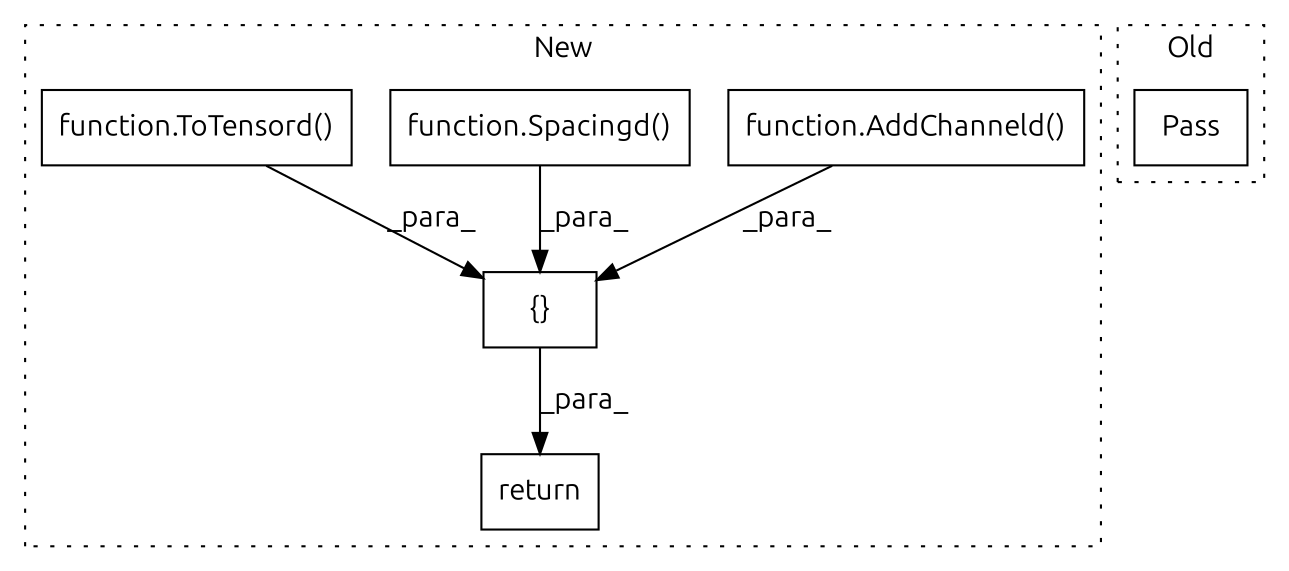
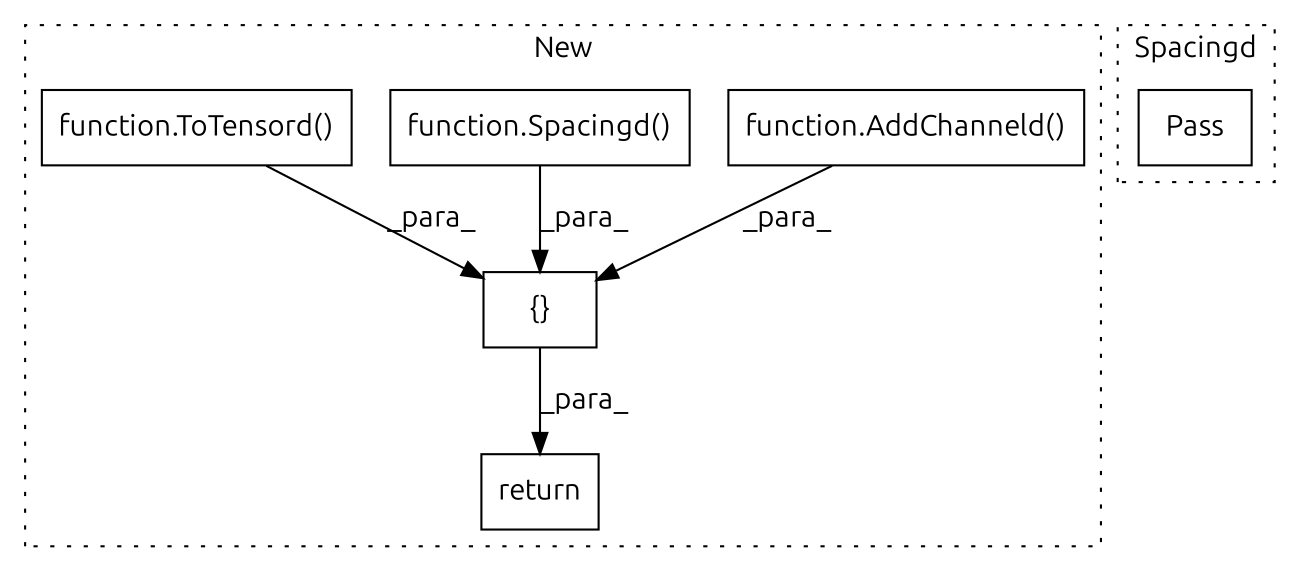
cluster "Old": label "Old" -> "Spacingd"
